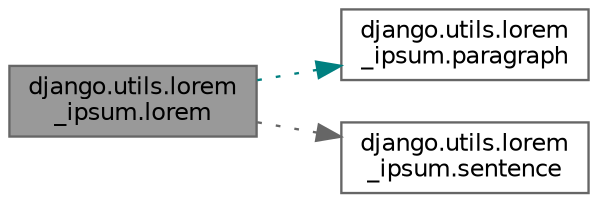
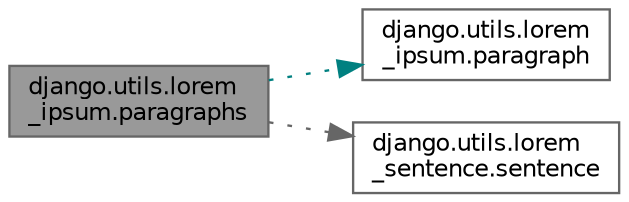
node "django.utils.lorem _ipsum.lorem": label "django.utils.lorem _ipsum.lorem" -> "django.utils.lorem _ipsum.paragraphs"
node "django.utils.lorem _ipsum.sentence": label "django.utils.lorem _ipsum.sentence" -> "django.utils.lorem _sentence.sentence"
